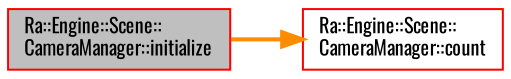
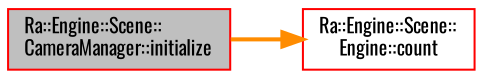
node "Ra::Engine::Scene:: CameraManager::count": label "Ra::Engine::Scene:: CameraManager::count" -> "Ra::Engine::Scene:: Engine::count"
